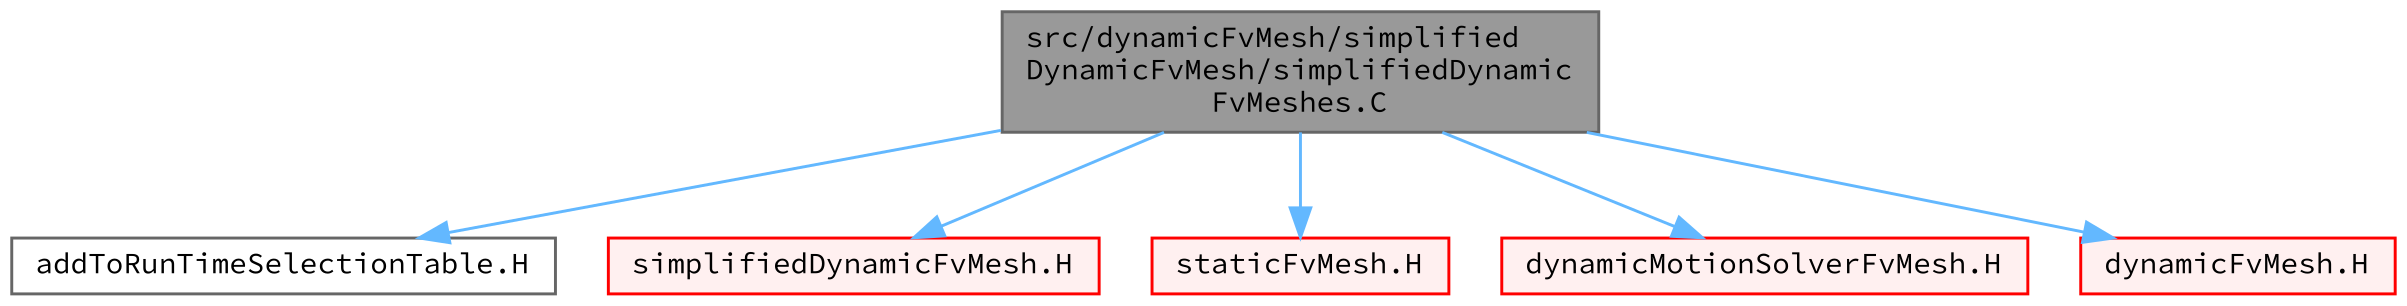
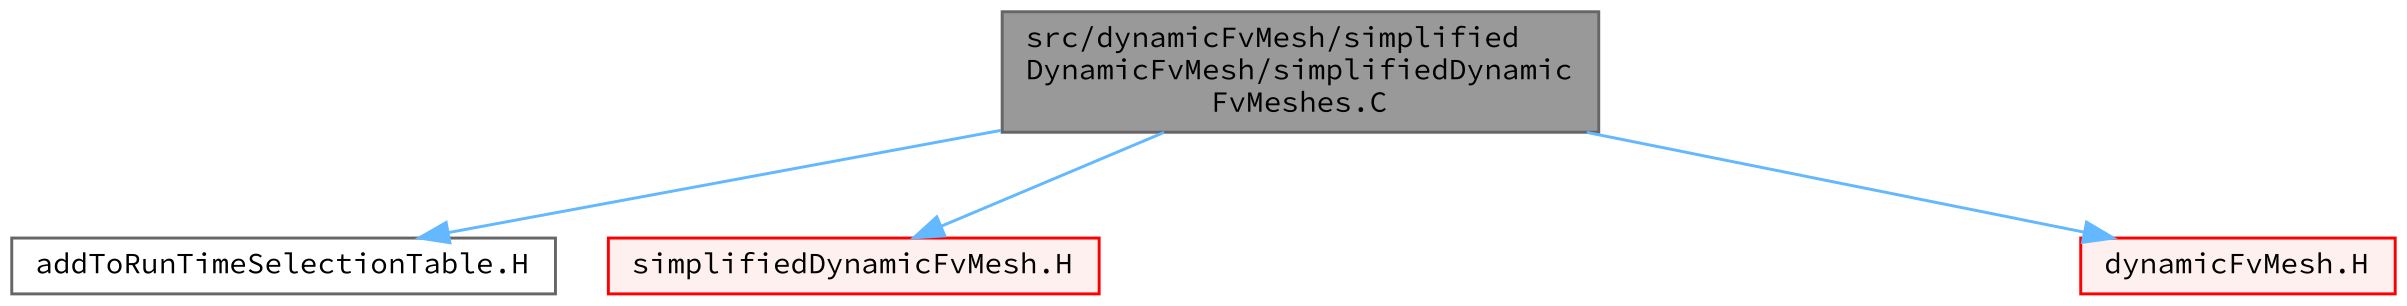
node "staticFvMesh.H": removed
node "dynamicMotionSolverFvMesh.H": removed
